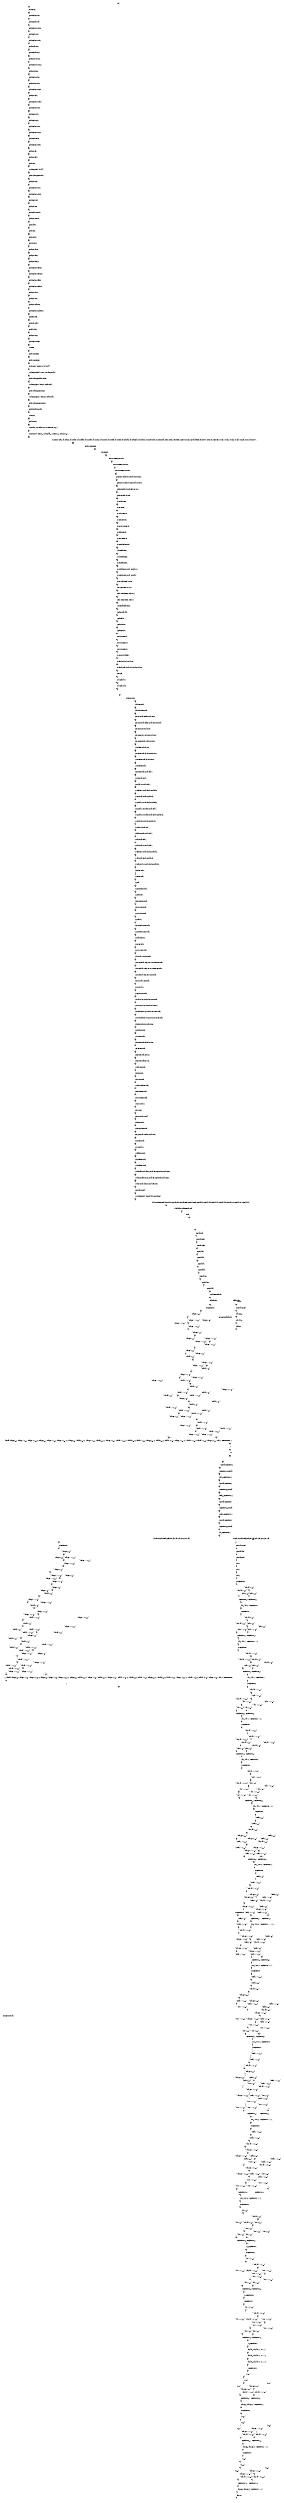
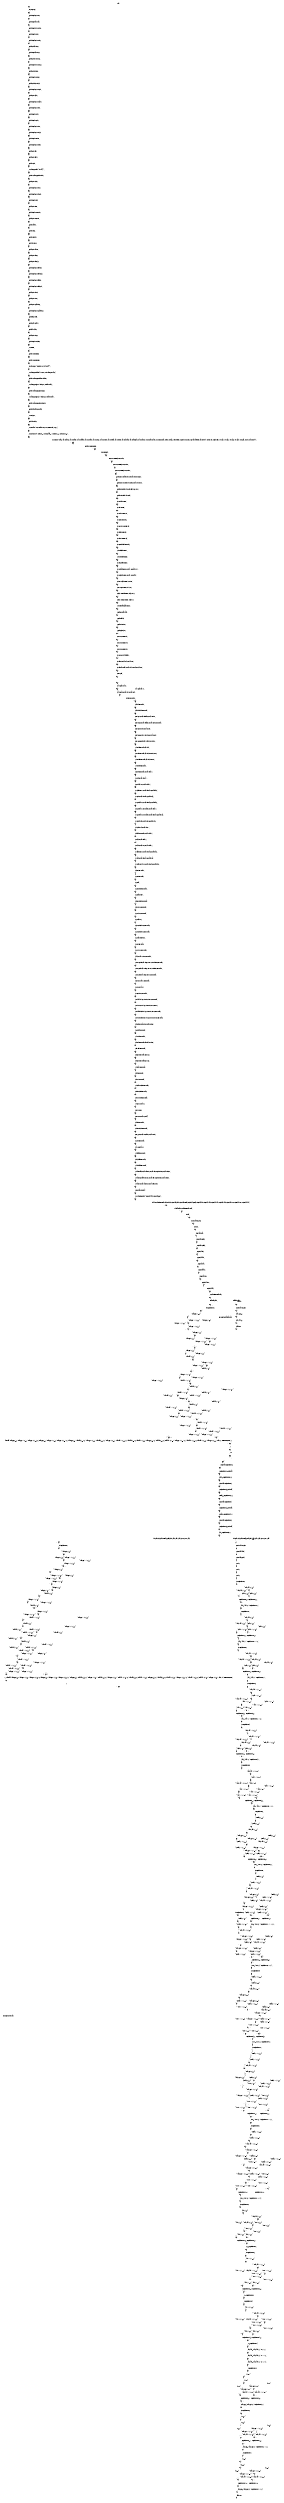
edge "N377 167" -> "N378 166": now "N377 167" -> "N381 163"
edge "N379 165" -> "N380 164": added, label "char * tempnam(const char *__dir, const char *__pfx);"
node "N189 78": added
edge "N133 52" -> "N135 47": now "N133 52" -> "N132 50"
